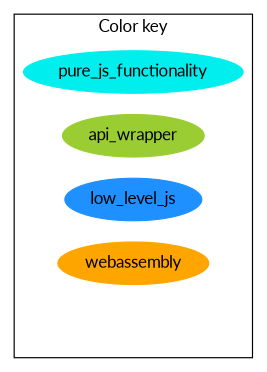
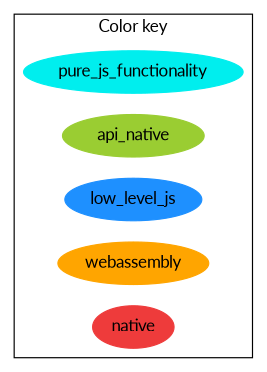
node "api_wrapper": label "api_wrapper" -> "api_native"
node "native": added
